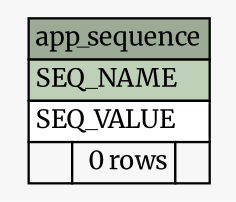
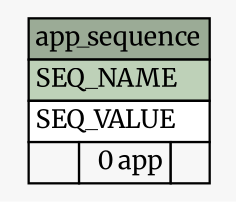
node "app_sequence": text "0 rows" -> "0 app"
